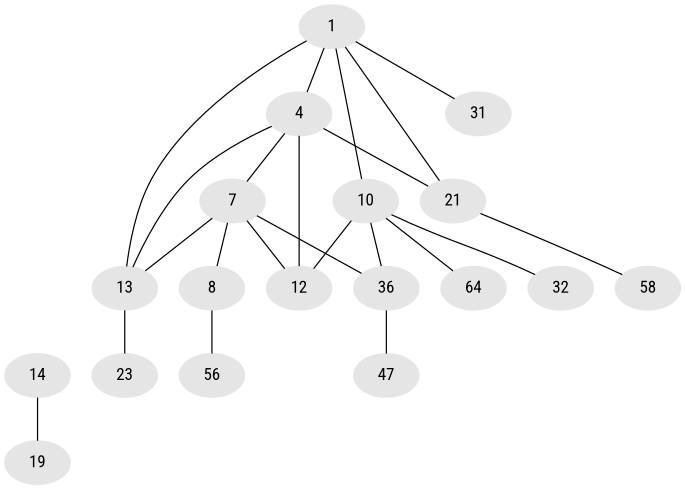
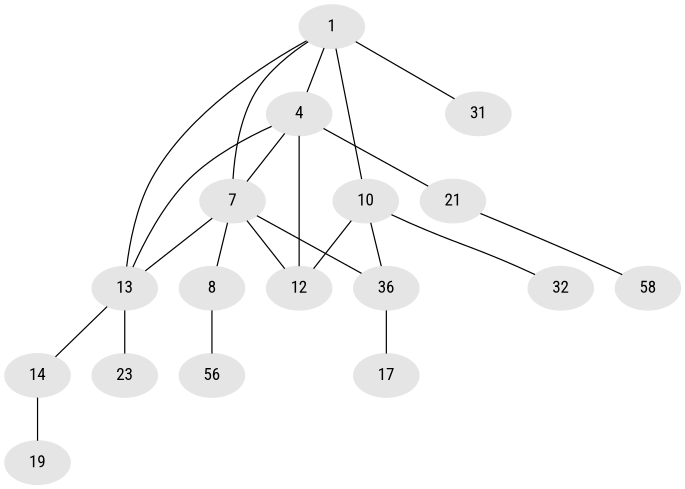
edge "1" -- "21": now "1" -- "7"
node "64": removed
edge "13" -- "14": added
node "47": label "47" -> "17"
